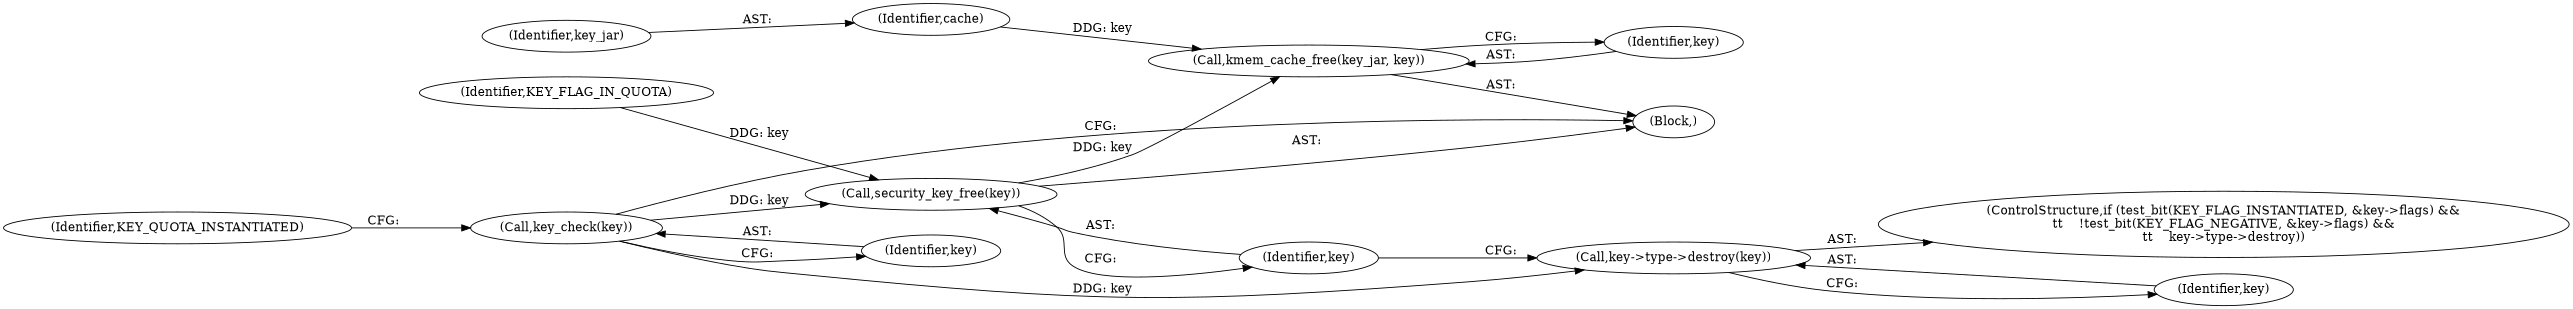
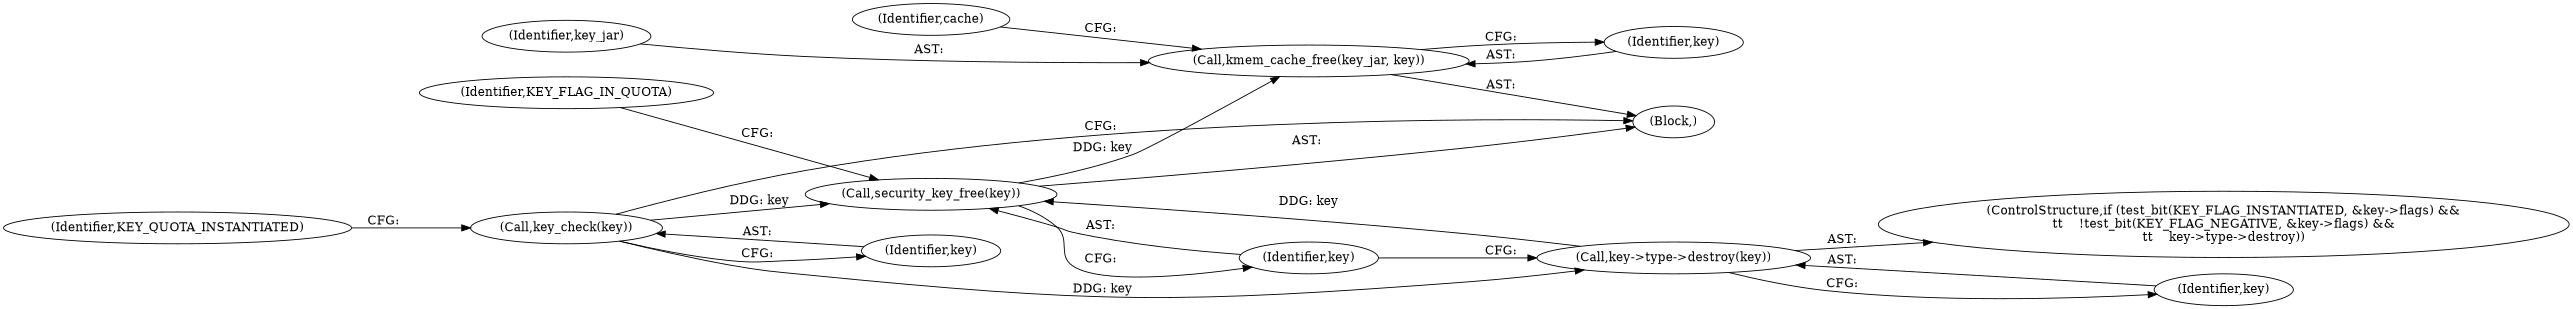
edge "(Identifier,key_jar)" -> "(Identifier,cache)": now "(Identifier,key_jar)" -> "(Call,kmem_cache_free(key_jar, key))"
edge "(Identifier,cache)" -> "(Call,kmem_cache_free(key_jar, key))": label "DDG: key" -> "CFG: "
edge "(Identifier,KEY_FLAG_IN_QUOTA)" -> "(Call,security_key_free(key))": label "DDG: key" -> "CFG: "
edge "(Call,key->type->destroy(key))" -> "(Call,security_key_free(key))": added, label "DDG: key"
